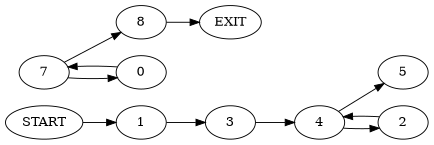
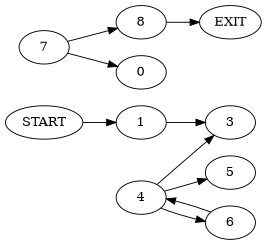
edge "0" -> "7": removed
edge "3" -> "4": reversed
node "2": label "2" -> "6"
